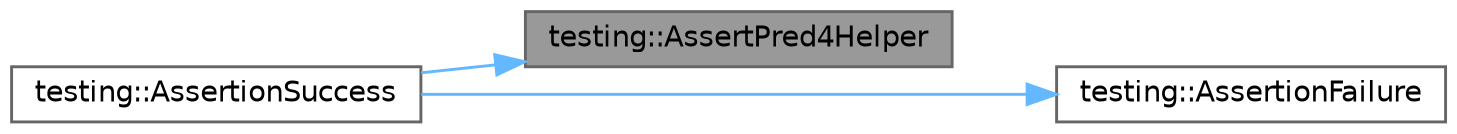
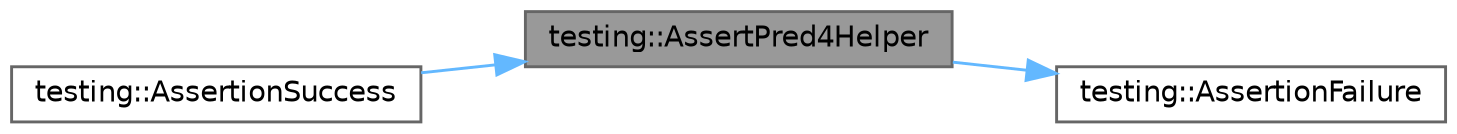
edge "testing::AssertionSuccess" -> "testing::AssertionFailure": now "testing::AssertPred4Helper" -> "testing::AssertionFailure"
